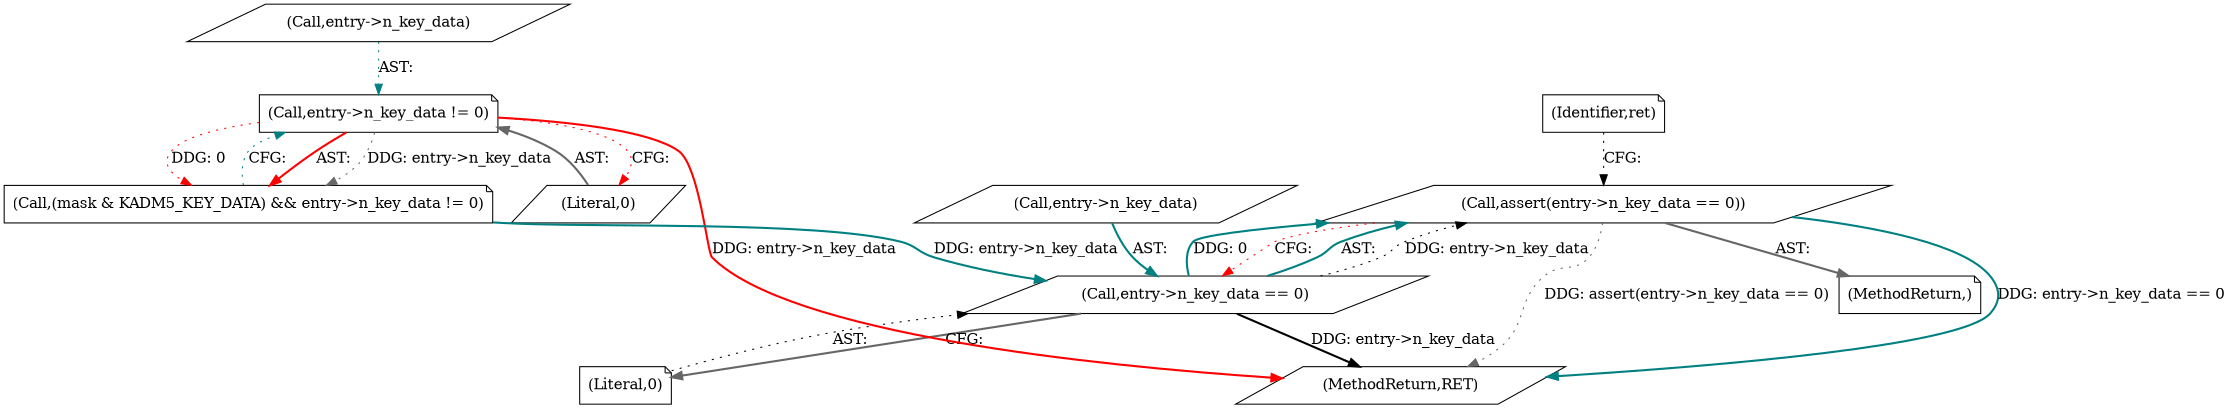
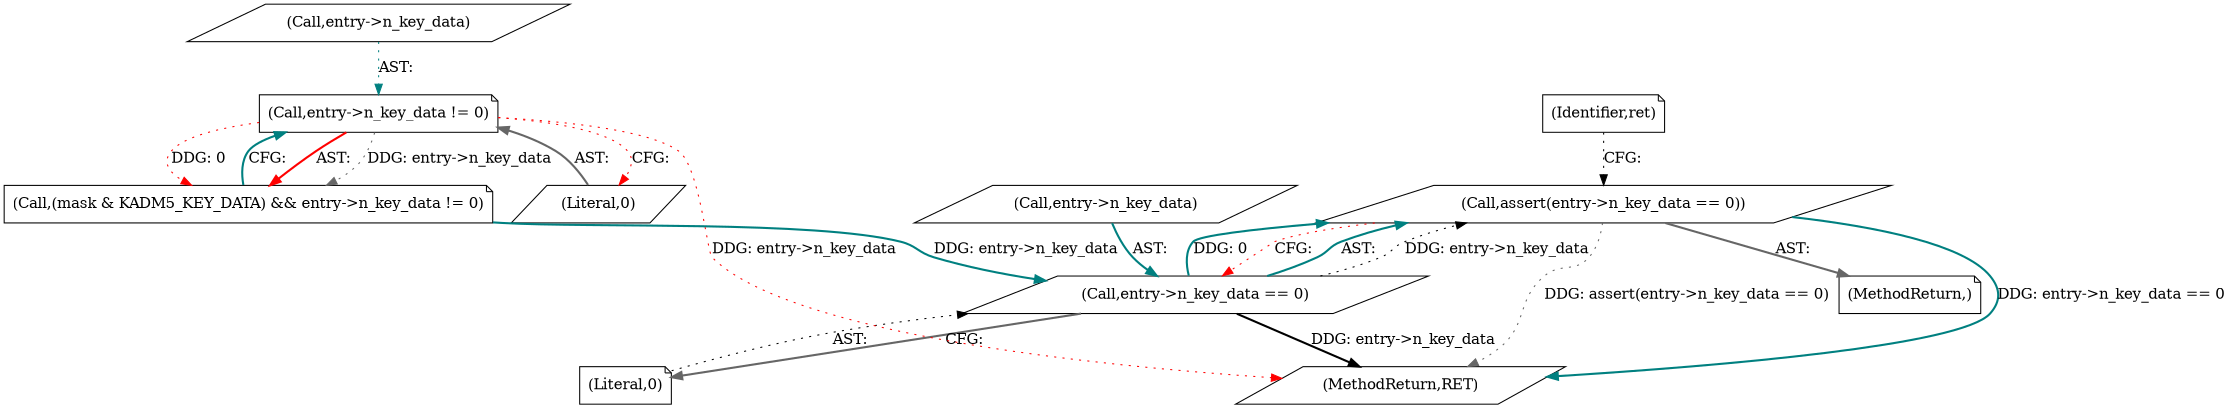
edge "(Call,(mask & KADM5_KEY_DATA) && entry->n_key_data != 0)" -> "(Call,entry->n_key_data != 0)": style dotted -> bold
edge "(Call,entry->n_key_data != 0)" -> "(MethodReturn,RET)": style bold -> dotted
